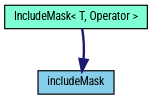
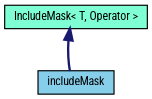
edge "IncludeMask< T, Operator >" -> "includeMask": reversed
